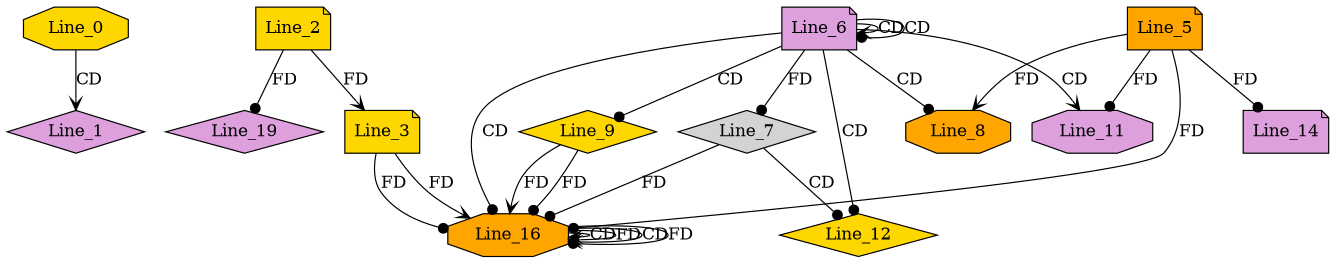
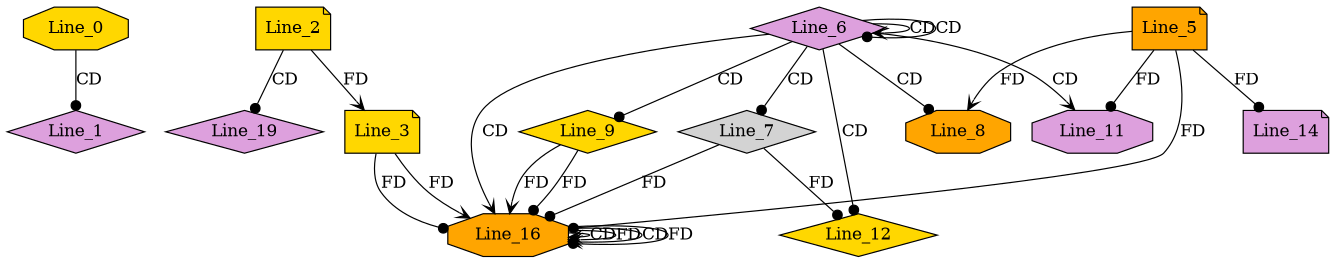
node "Line_6": shape note -> diamond
edge "Line_6" -> "Line_16": arrowhead dot -> vee
edge "Line_0" -> "Line_1": arrowhead vee -> dot
edge "Line_2" -> "Line_19": label "FD" -> "CD"
edge "Line_6" -> "Line_7": label "FD" -> "CD"
edge "Line_7" -> "Line_12": label "CD" -> "FD"
